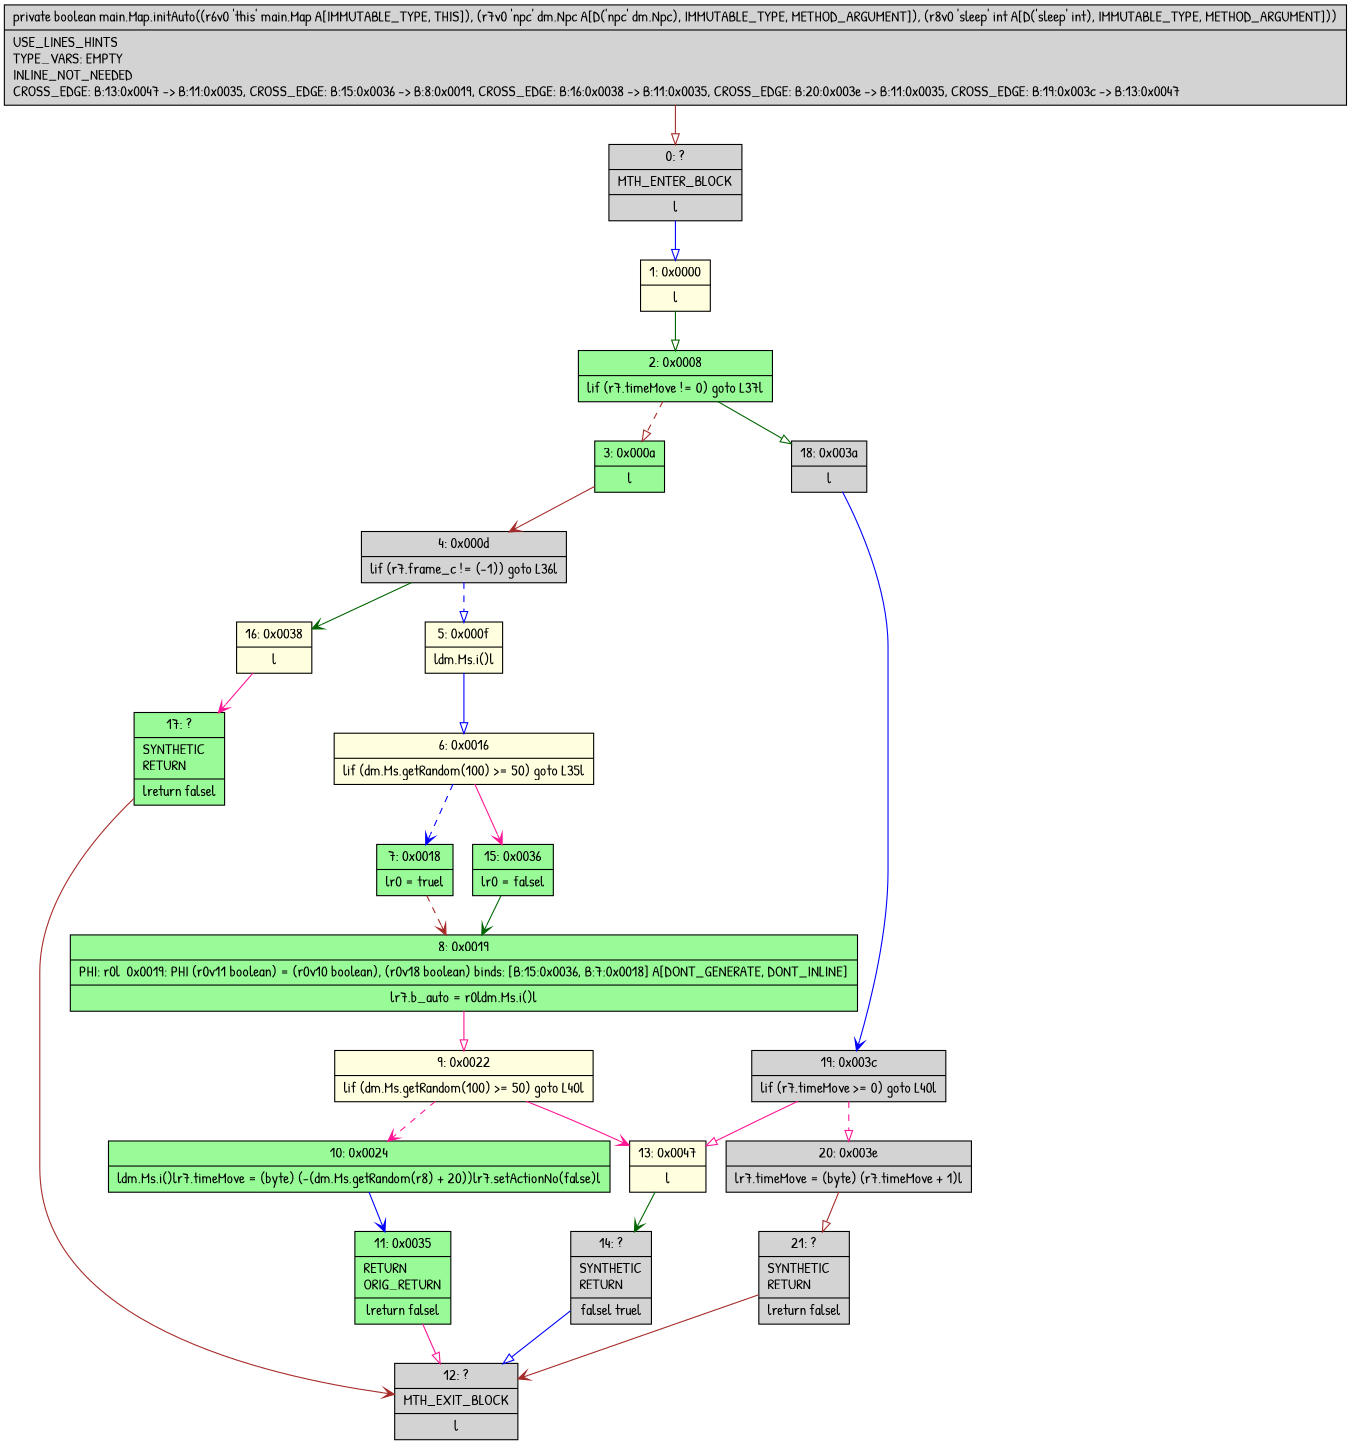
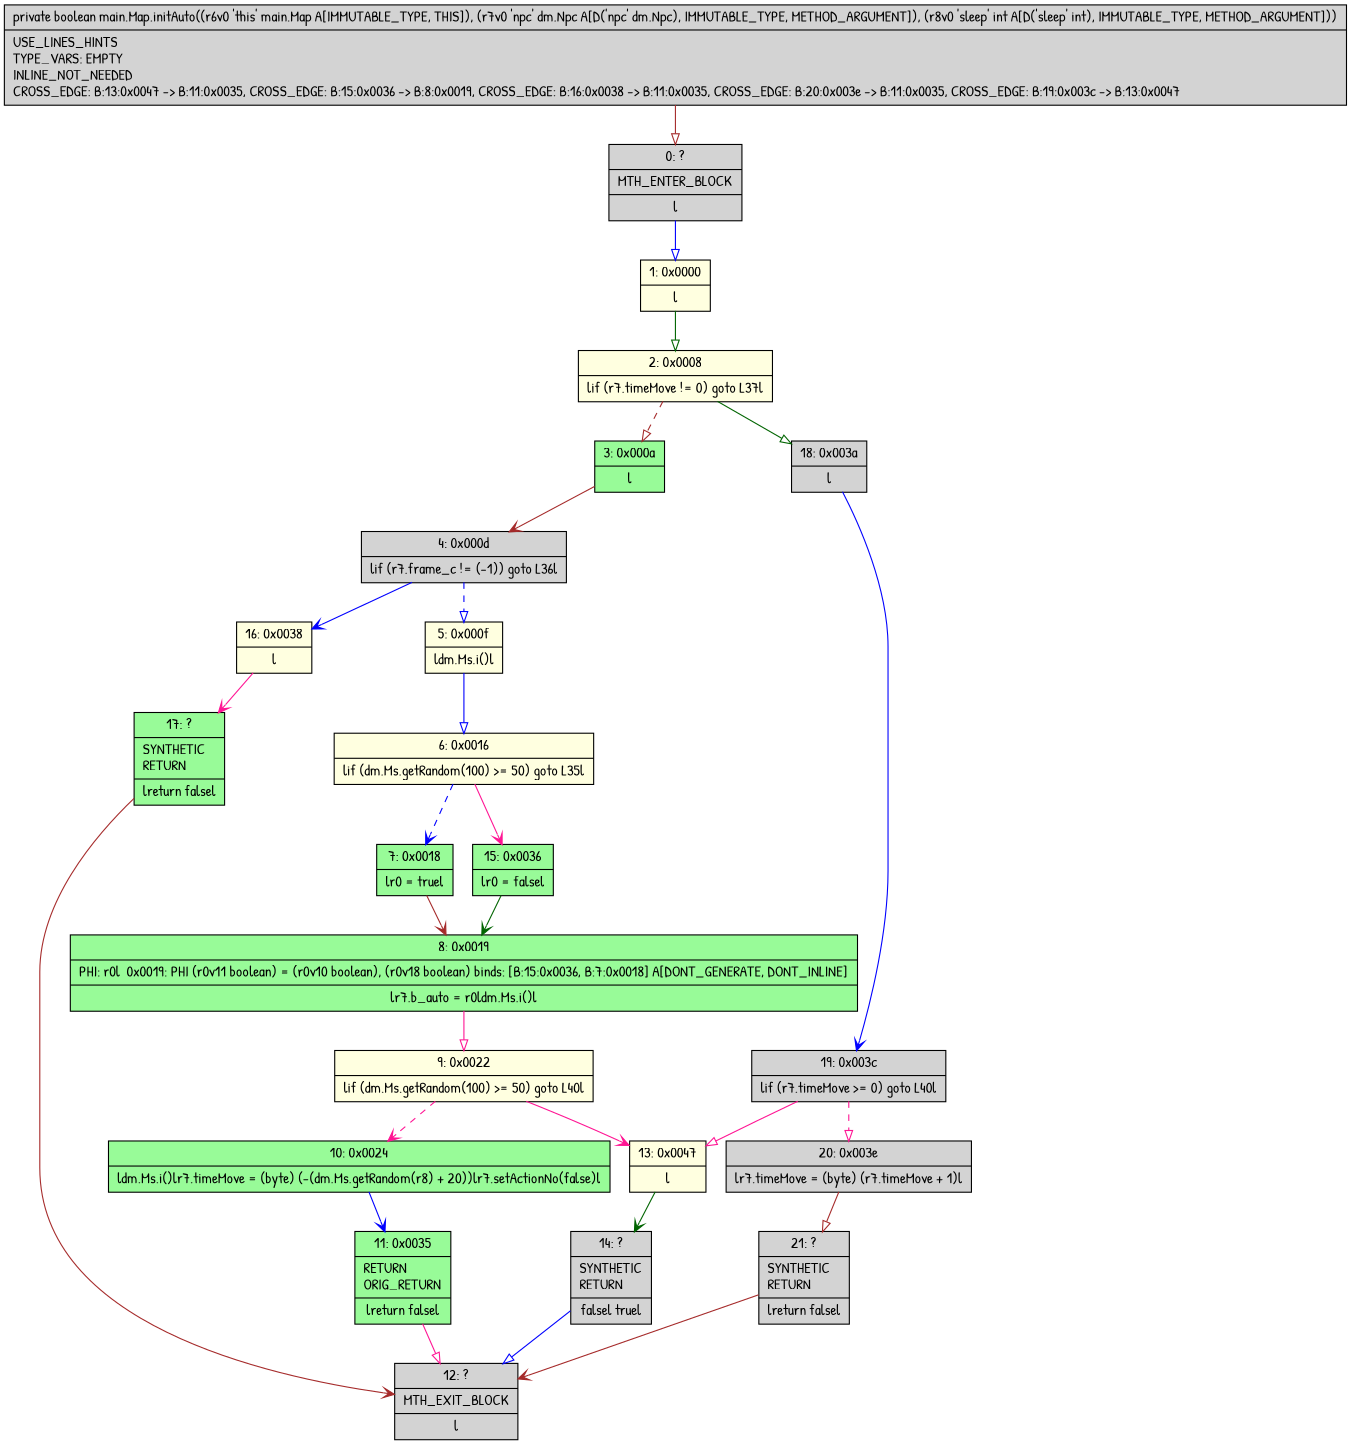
node "2: 0x0008": fillcolor palegreen -> lightyellow
edge "4: 0x000d" -> "16: 0x0038": color darkgreen -> blue
edge "7: 0x0018" -> "8: 0x0019": style dashed -> solid
